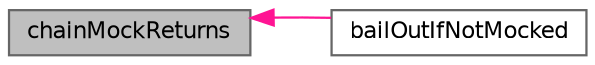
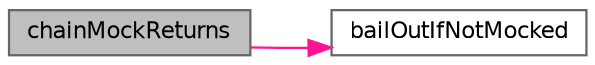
edge "bailOutIfNotMocked" -> "chainMockReturns": reversed
